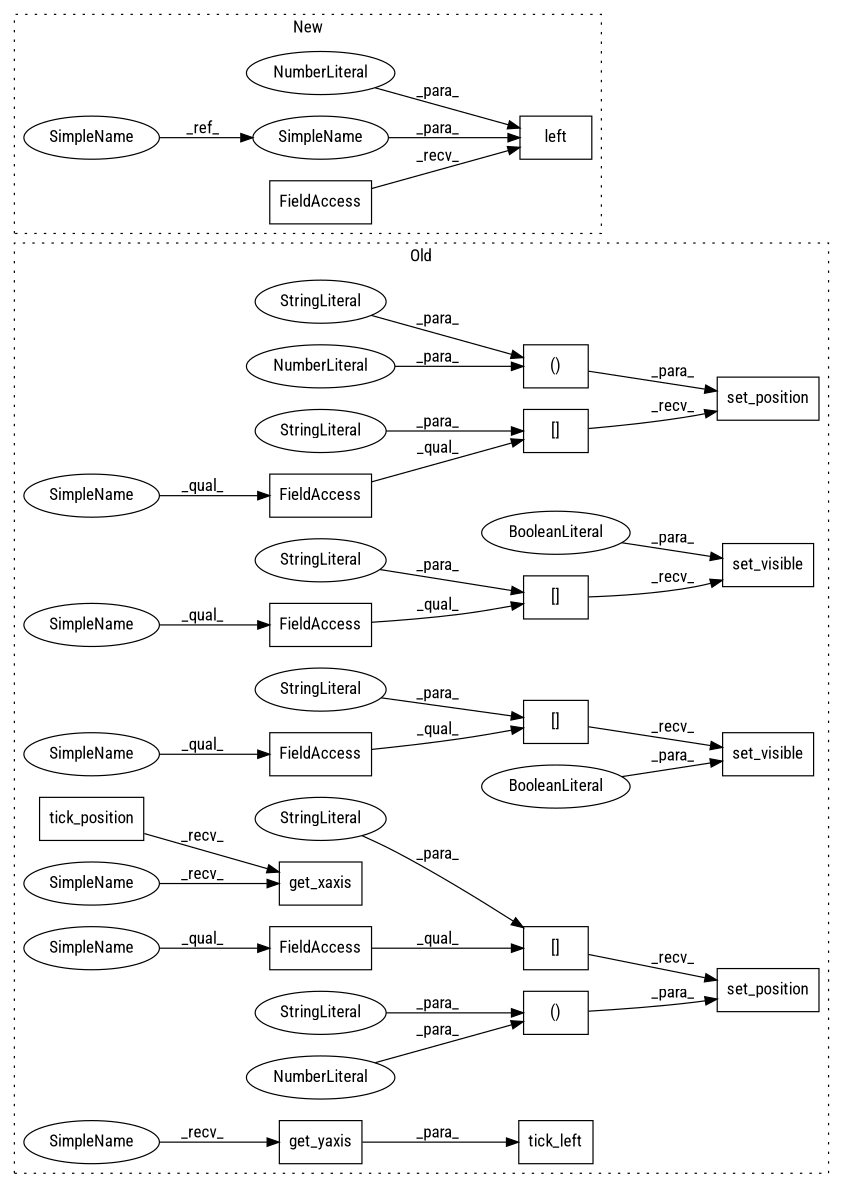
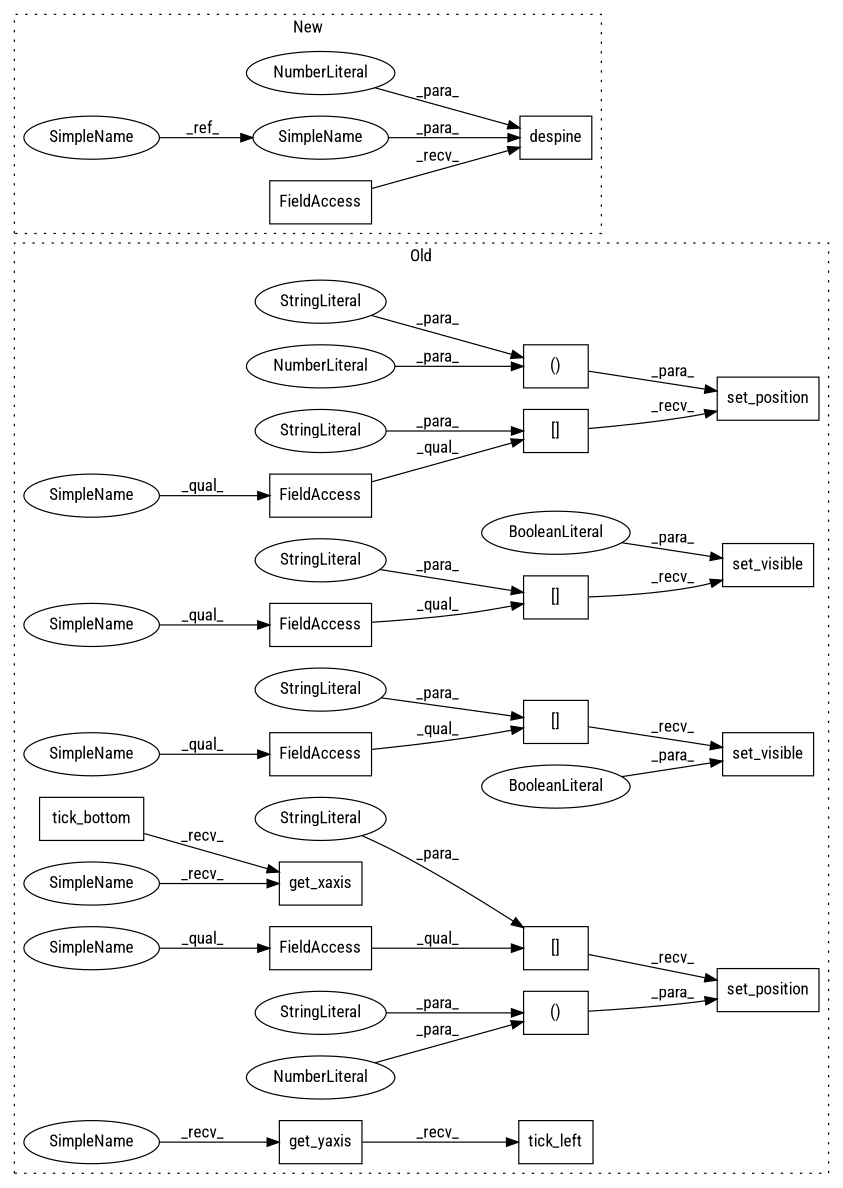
node "left": label "left" -> "despine"
node "tick_position": label "tick_position" -> "tick_bottom"
edge "get_yaxis" -> "tick_left": label "_para_" -> "_recv_"
